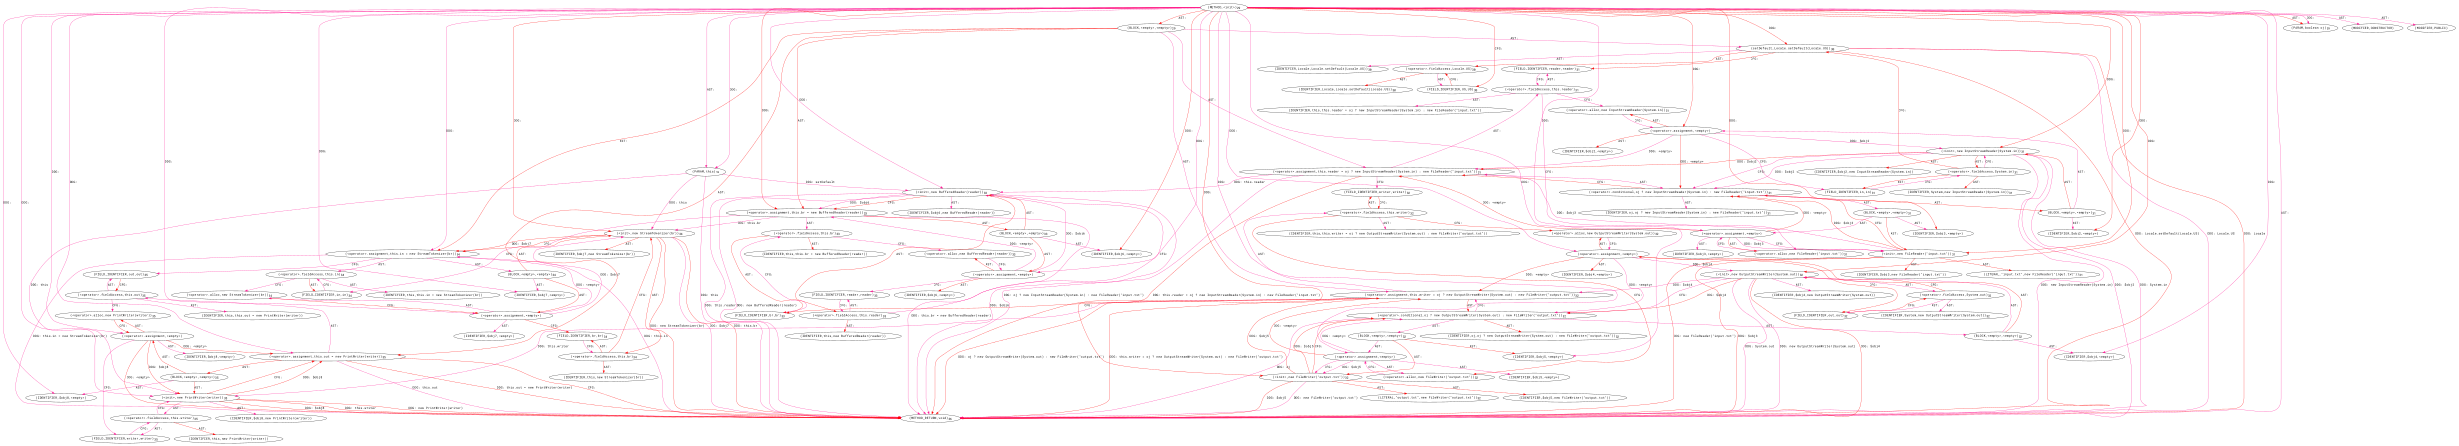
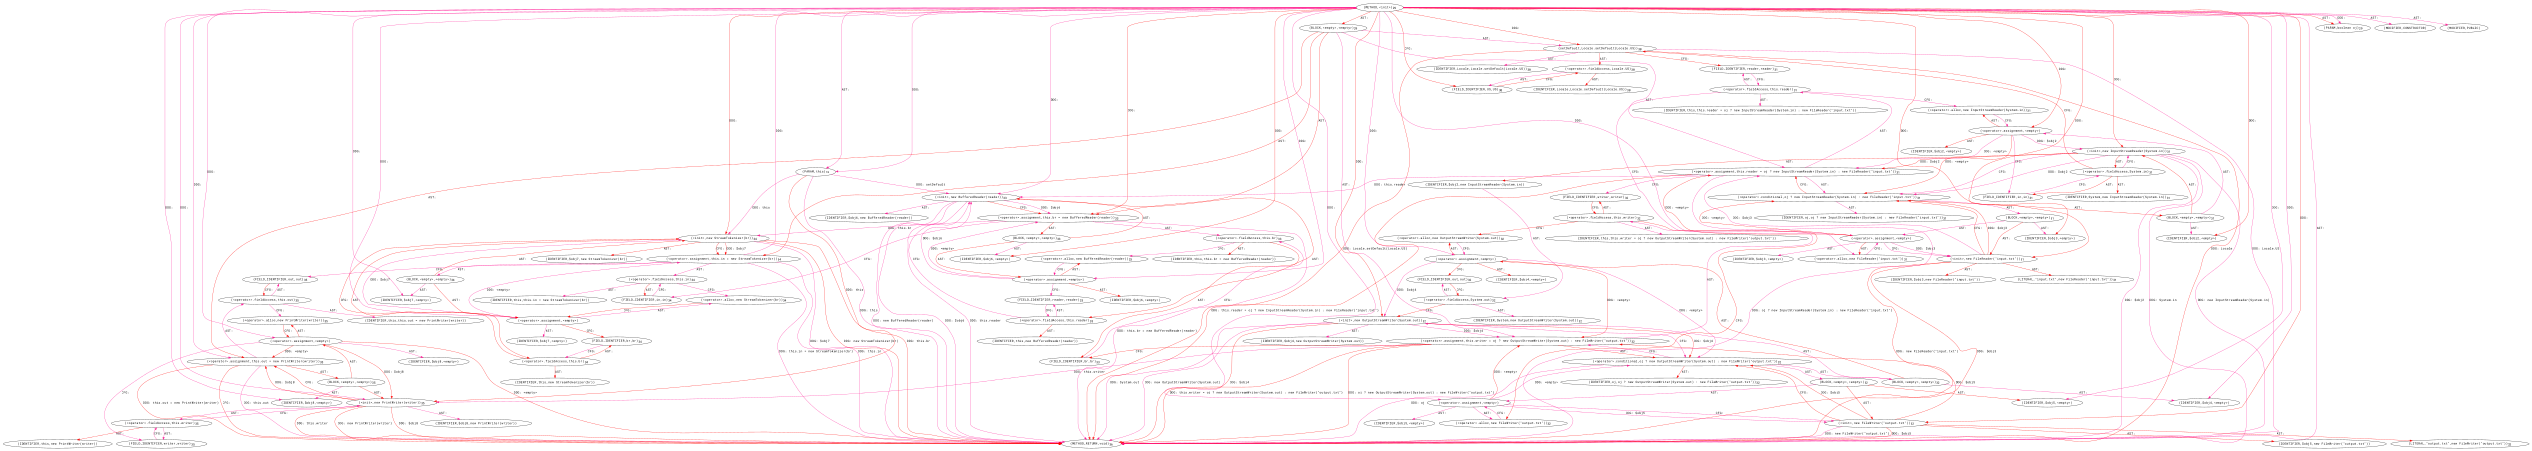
edge "(METHOD,<init>)" -> "(<operator>.assignment,this.in = new StreamTokenizer(br))": reversed
edge "(PARAM,this)" -> "(<init>,new PrintWriter(writer))": color deeppink -> red
edge "(<init>,new OutputStreamWriter(System.out))" -> "(<operator>.fieldAccess,System.out)": now "(IDENTIFIER,$obj2,new InputStreamReader(System.in))" -> "(<operator>.fieldAccess,System.out)"
